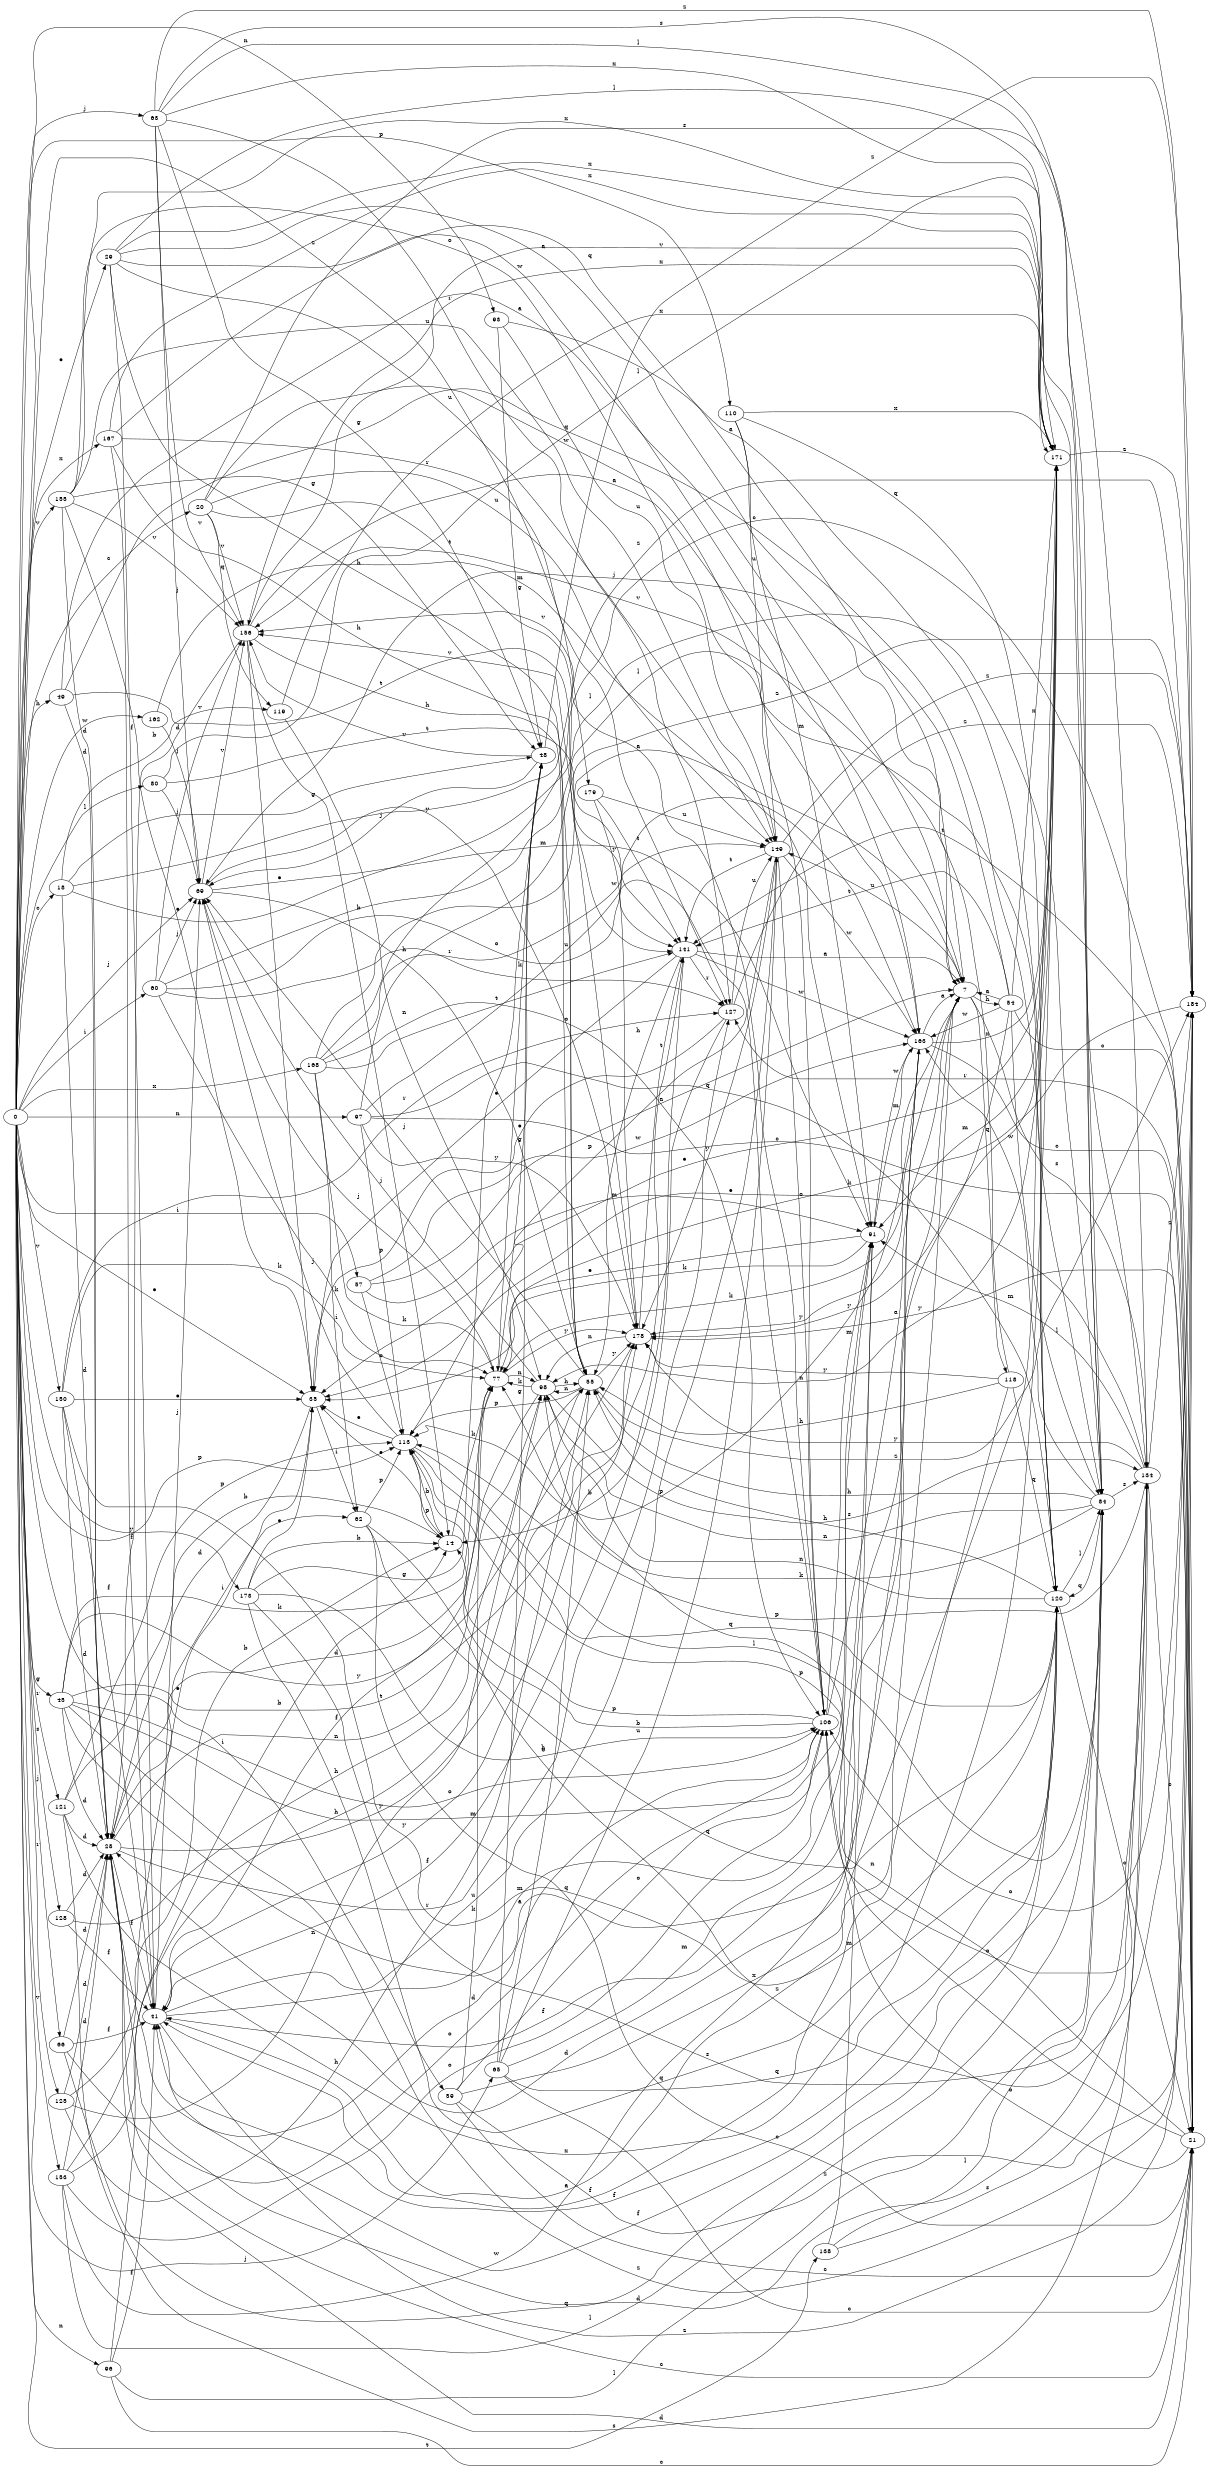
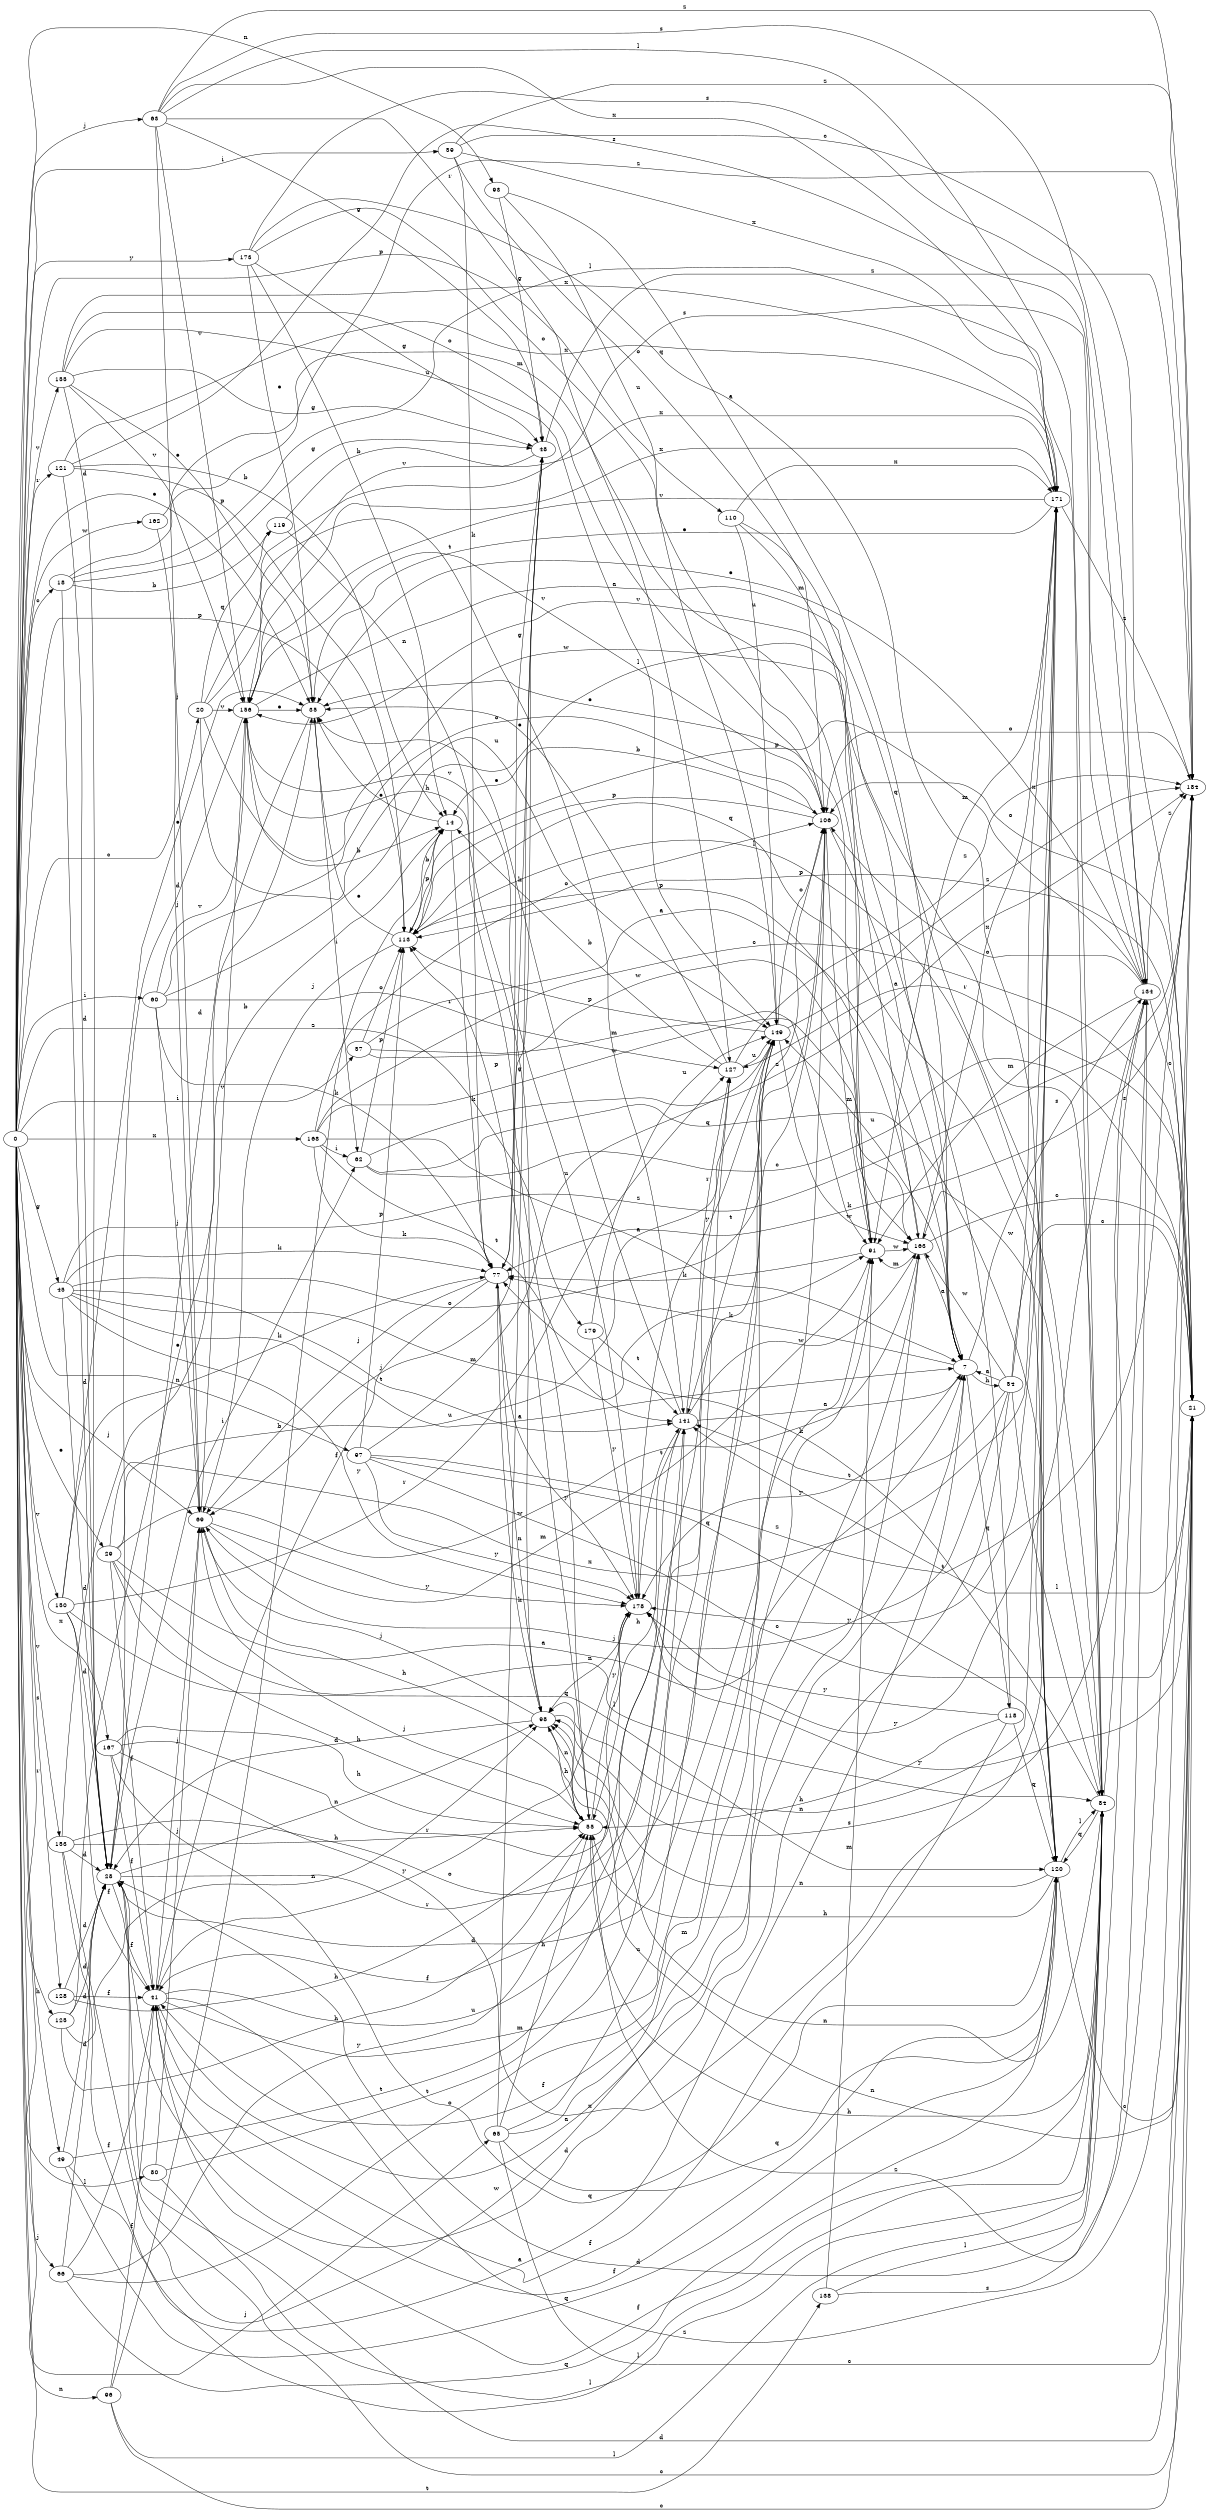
edge "28" -> "178": now "66" -> "178"
